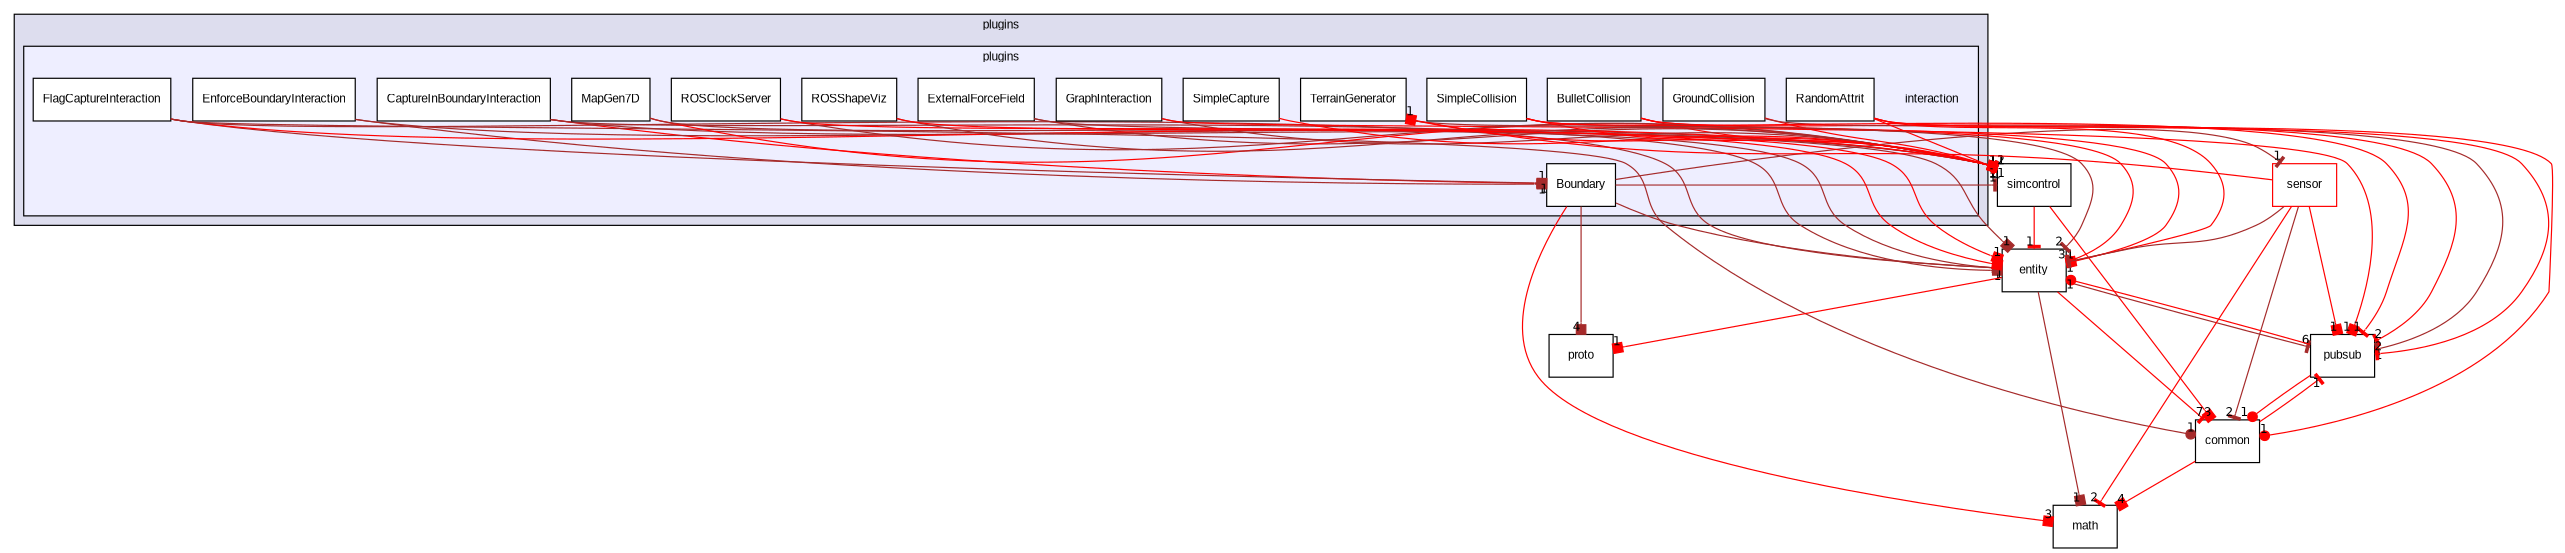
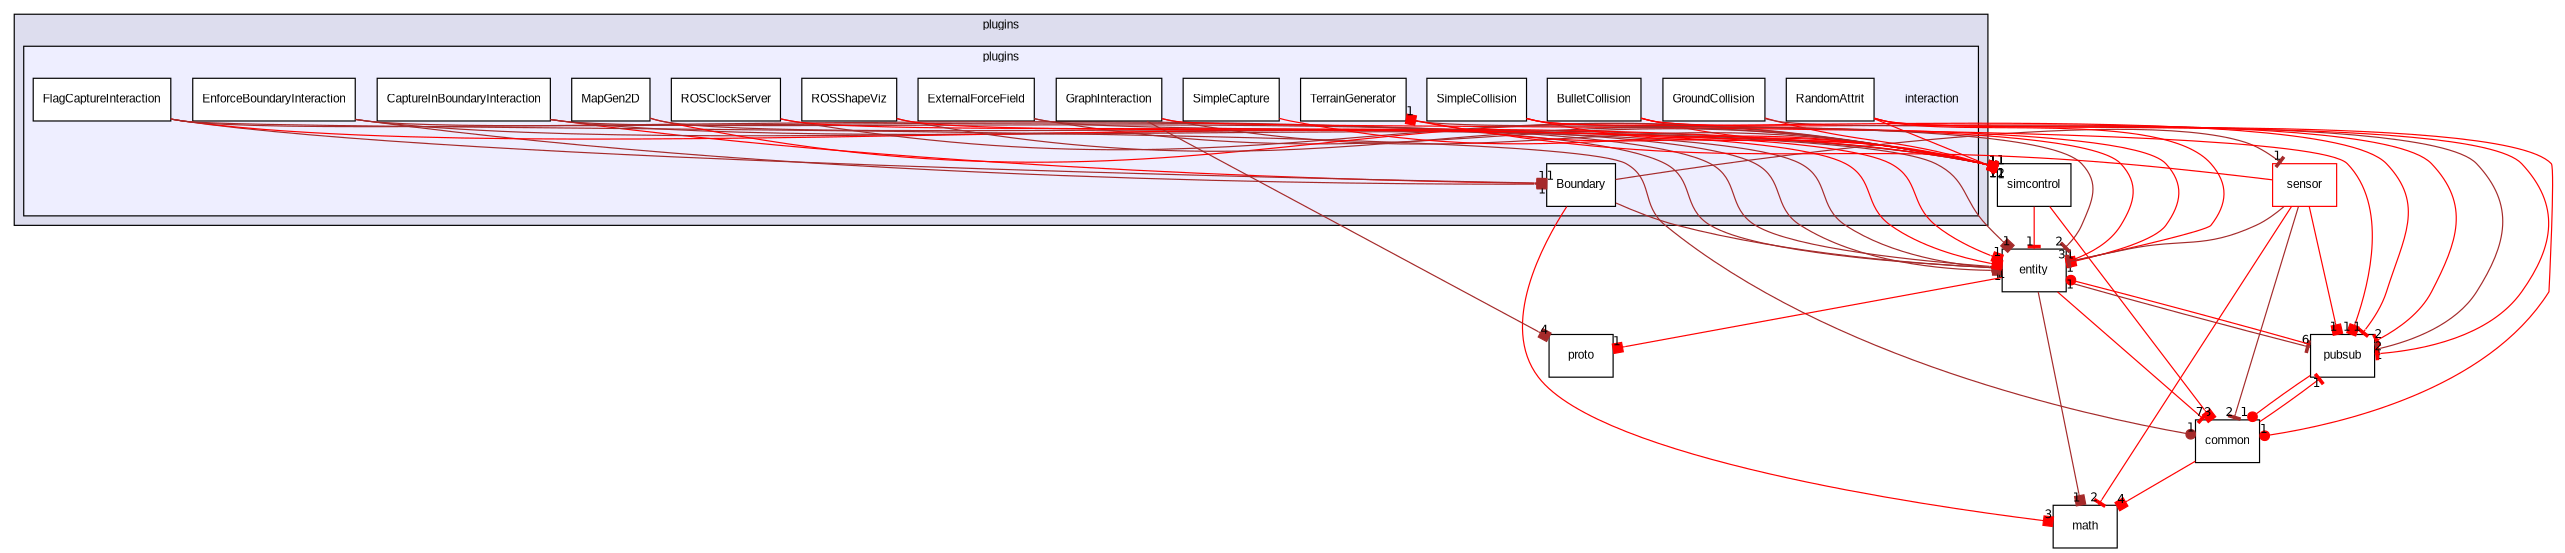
node "MapGen7D": label "MapGen7D" -> "MapGen2D"
edge "EnforceBoundaryInteraction" -> "entity": added
edge "Boundary" -> "simcontrol": removed
edge "Boundary" -> "proto": now "GraphInteraction" -> "proto"
